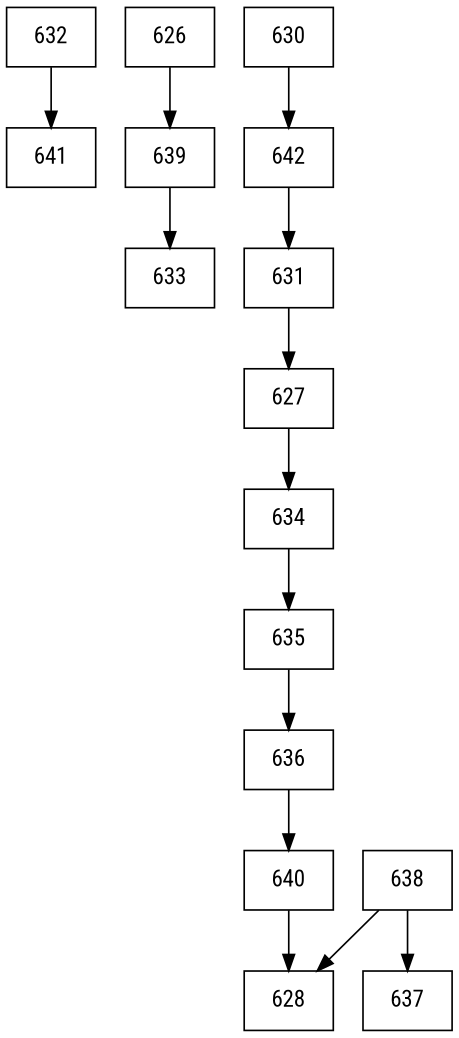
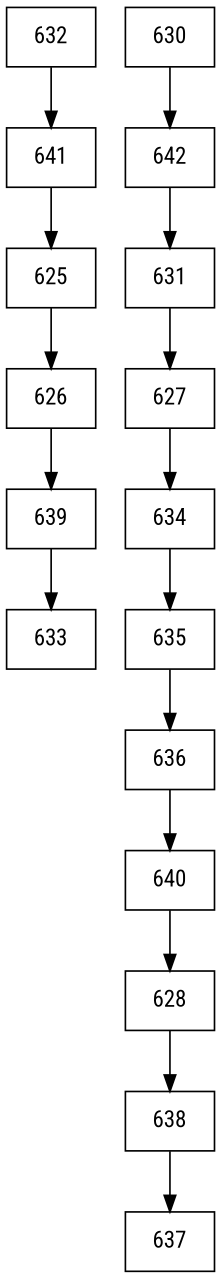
node "625": added
edge "638" -> "628": reversed
